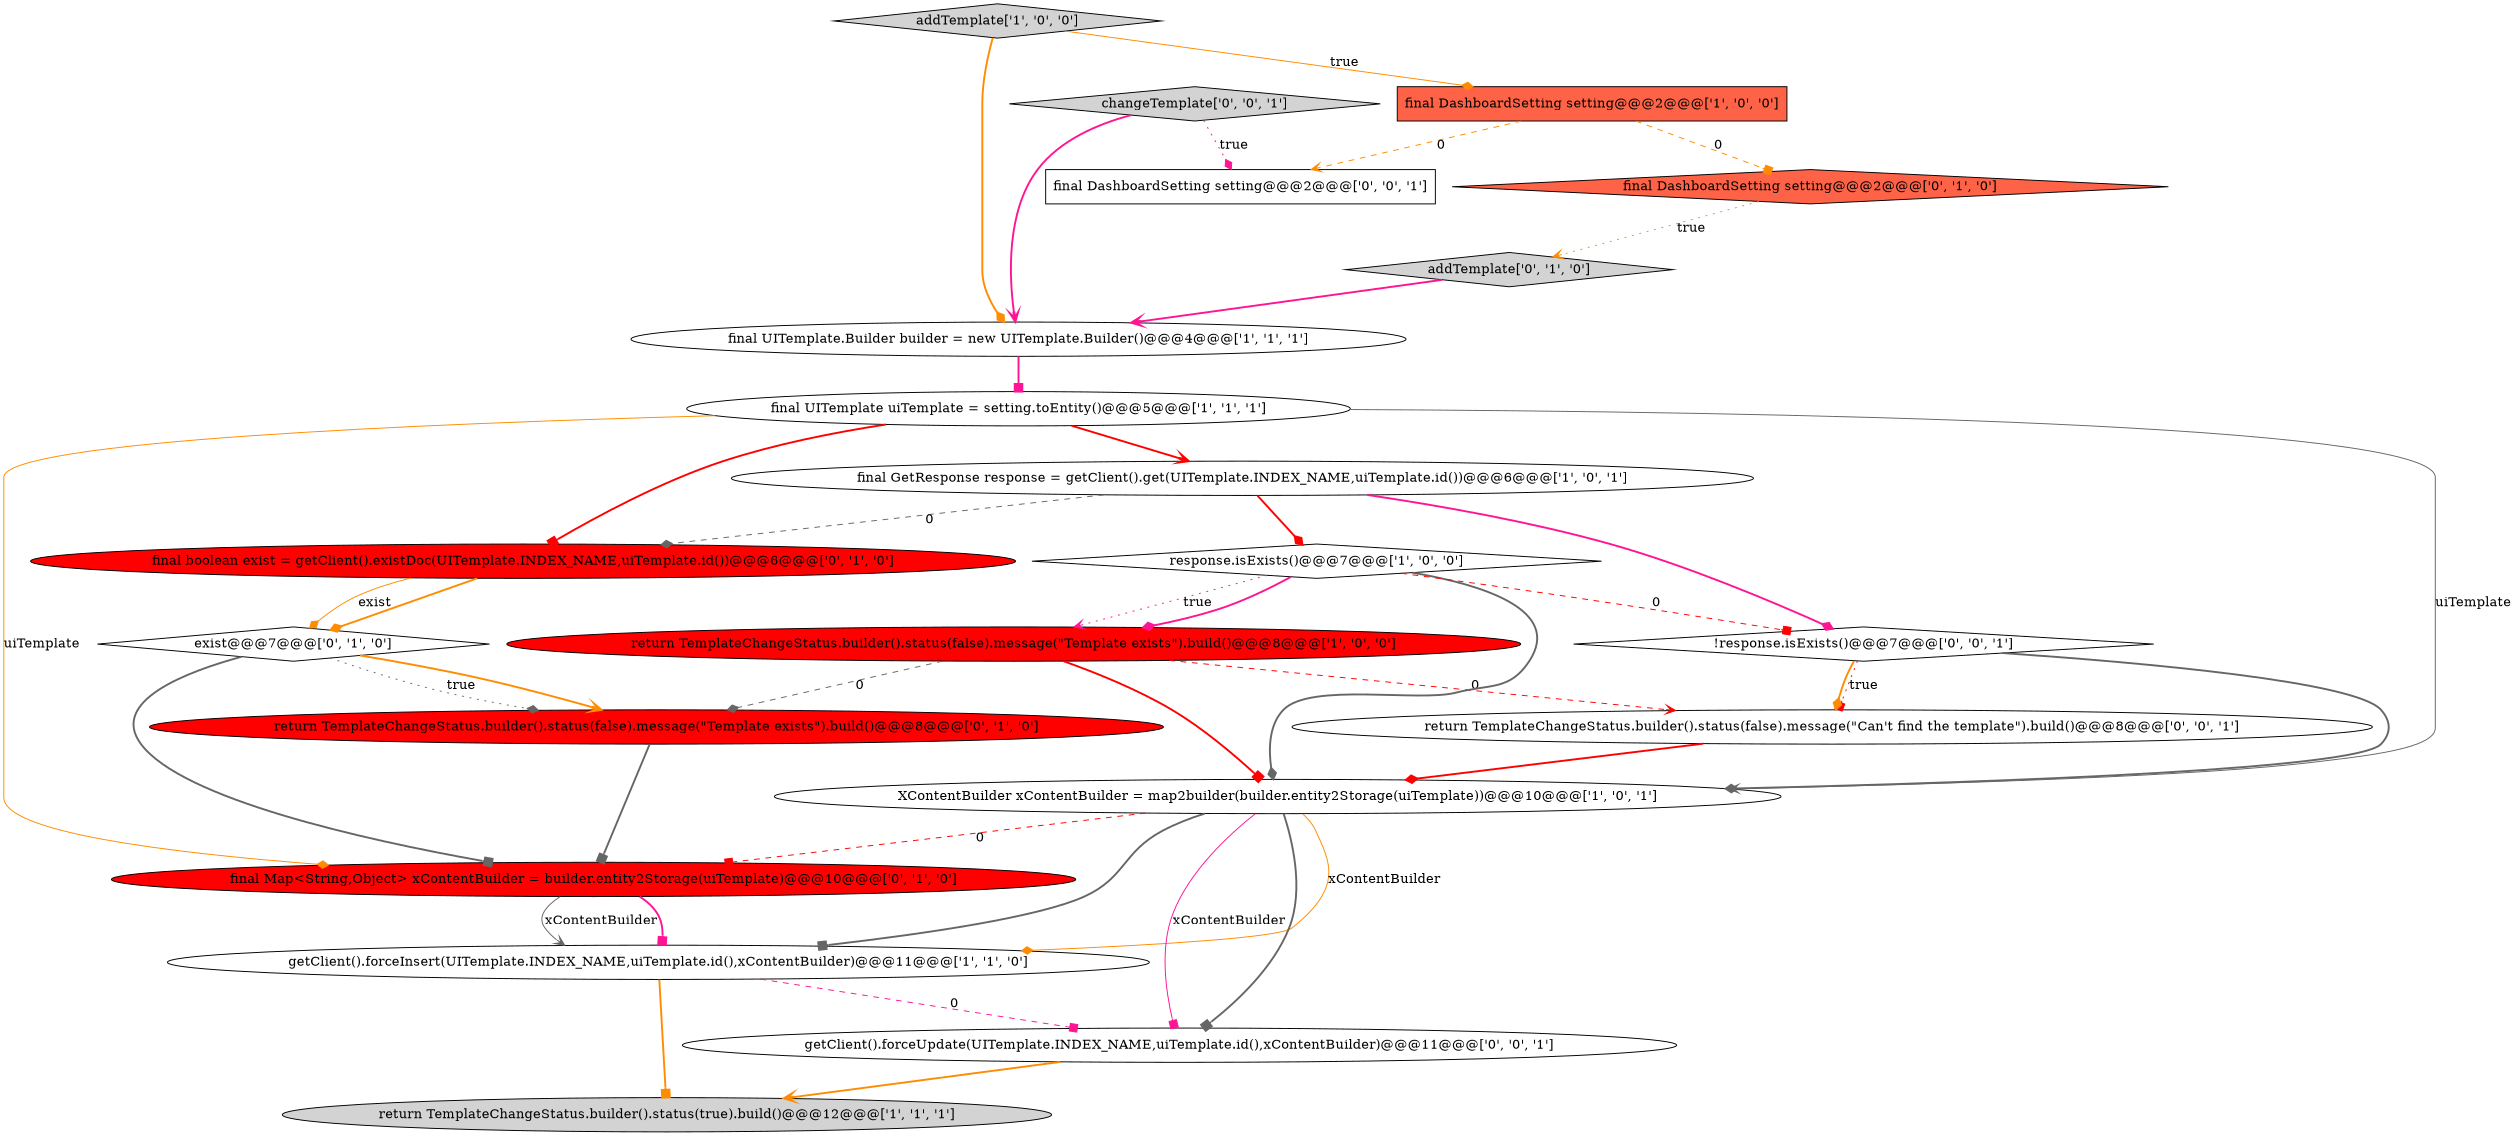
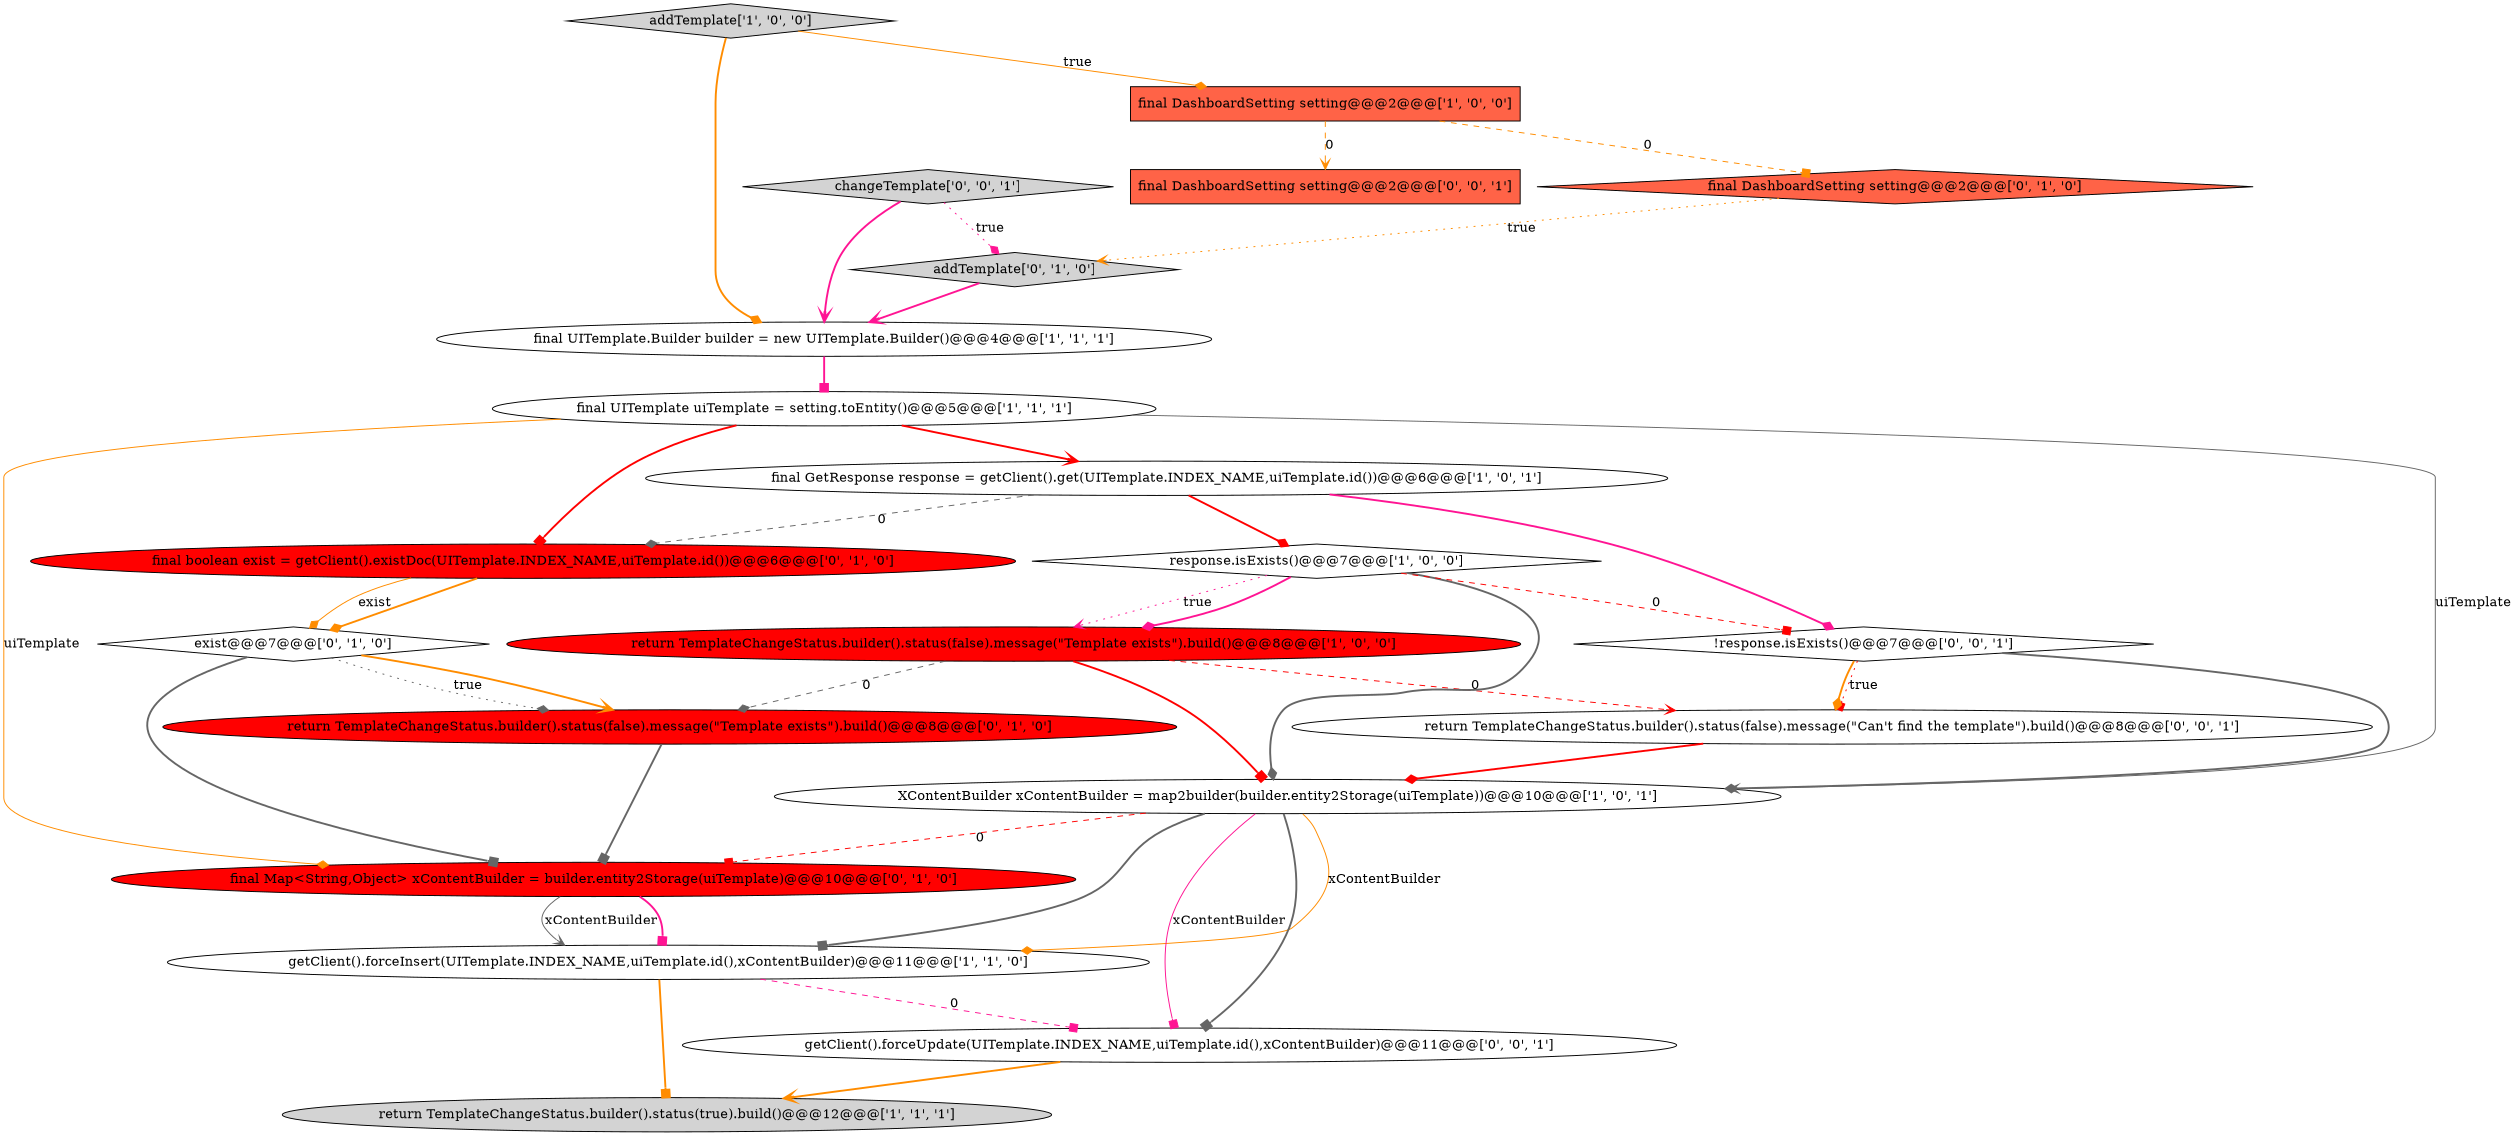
edge "changeTemplate['0', '0', '1']" -> "final DashboardSetting setting@@@2@@@['0', '0', '1']": now "changeTemplate['0', '0', '1']" -> "addTemplate['0', '1', '0']"
node "final DashboardSetting setting@@@2@@@['0', '0', '1']": fillcolor white -> tomato
